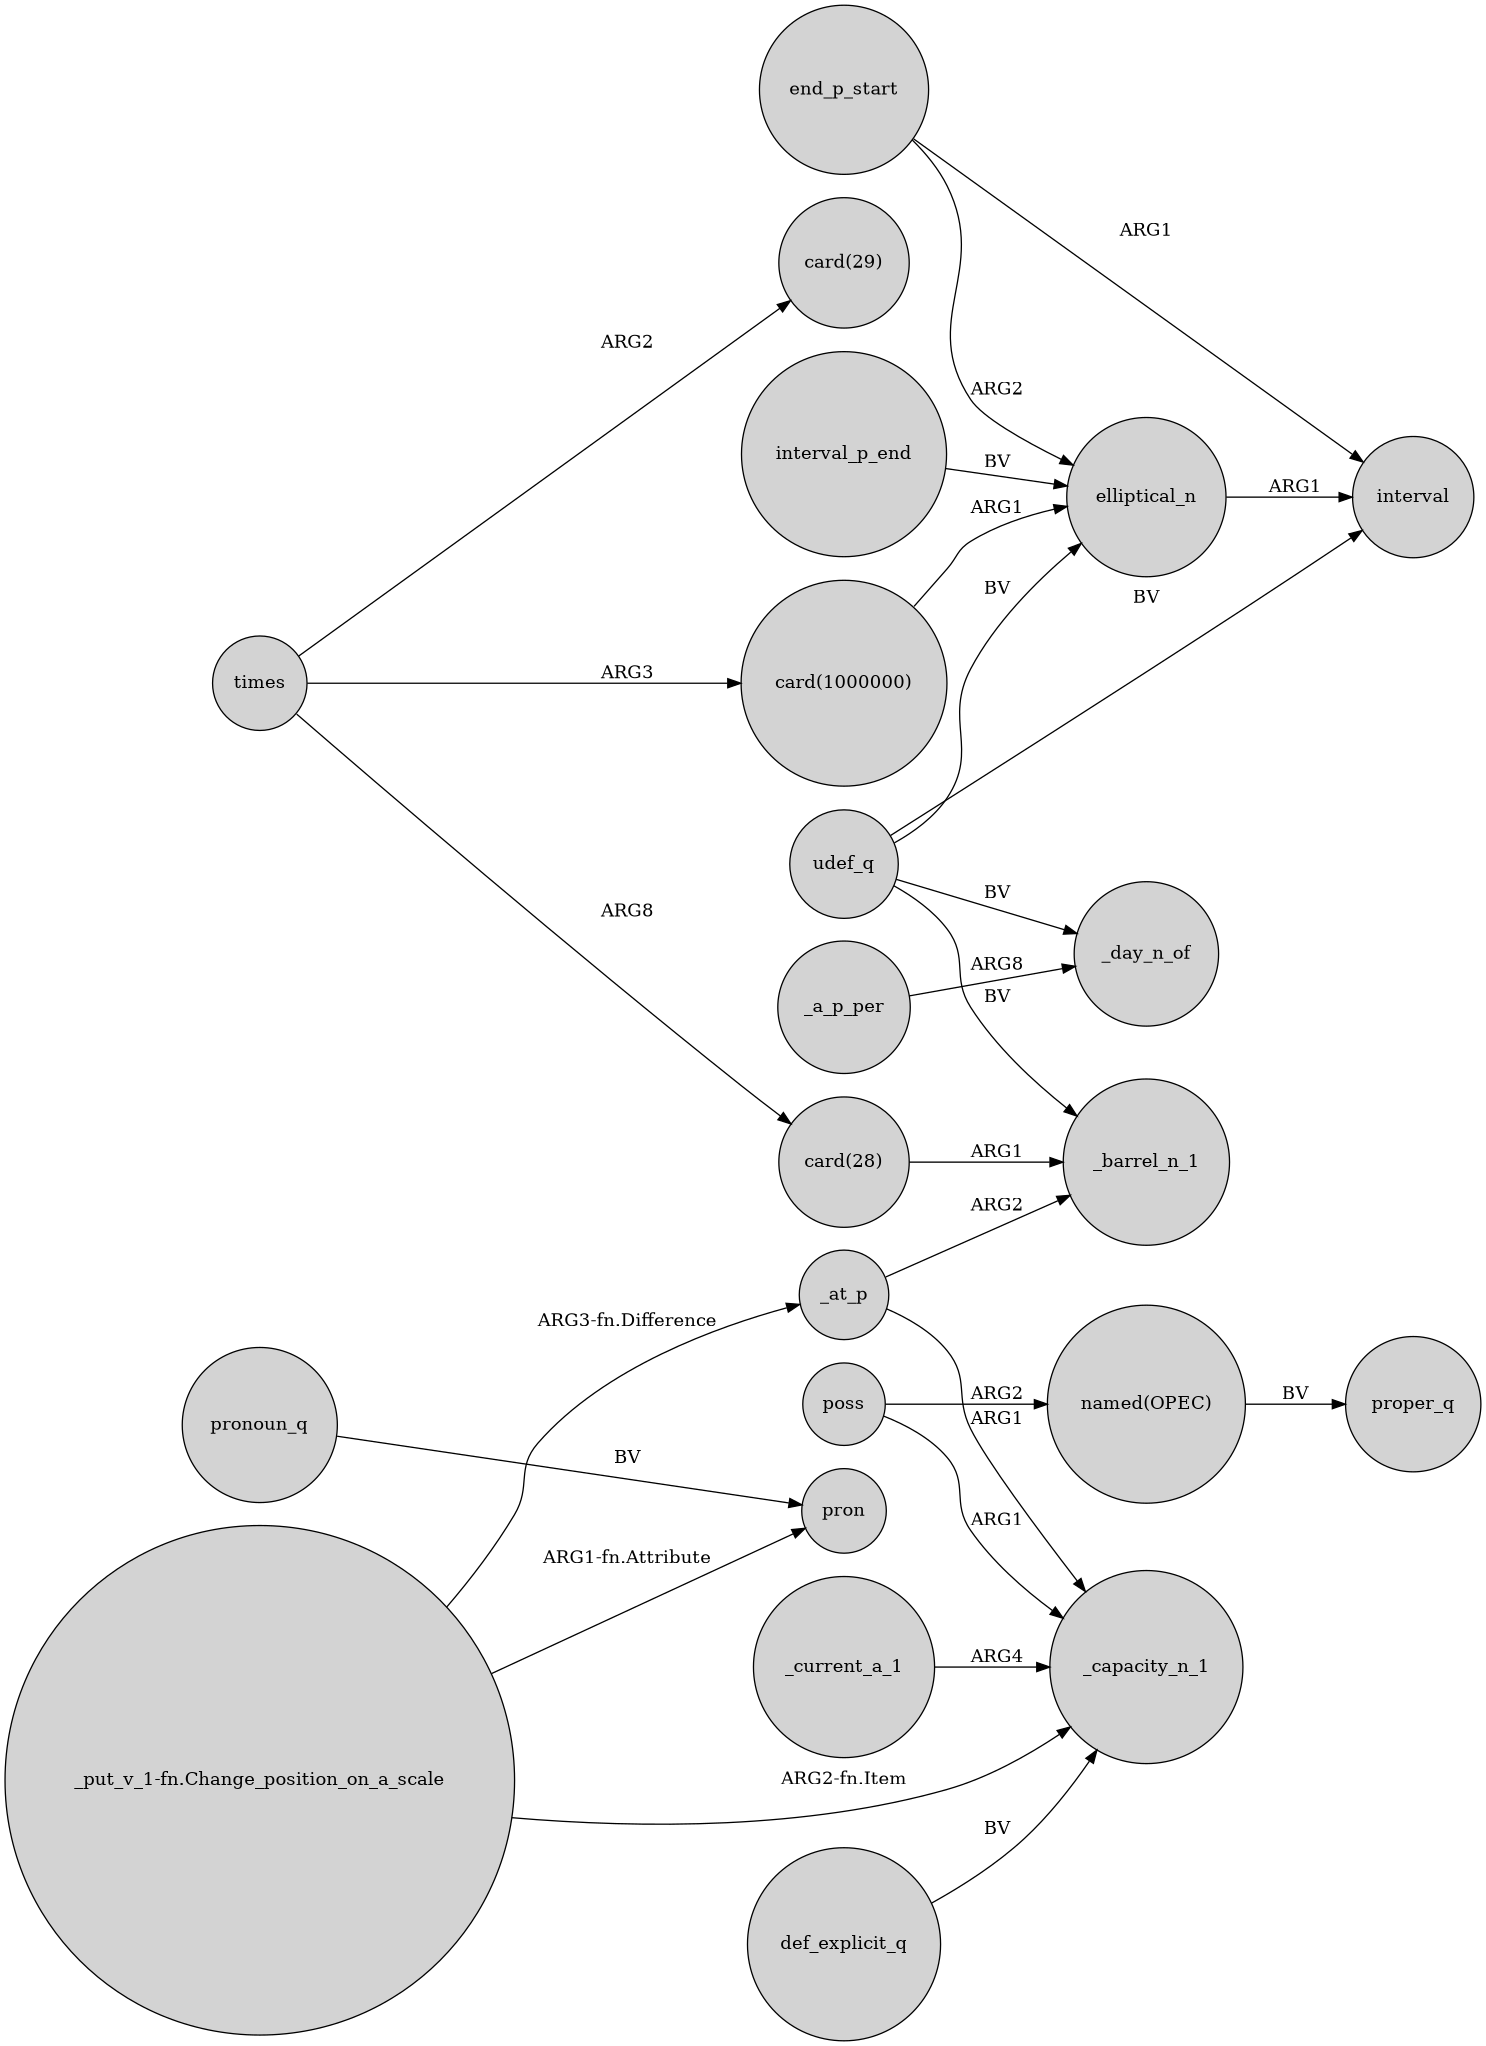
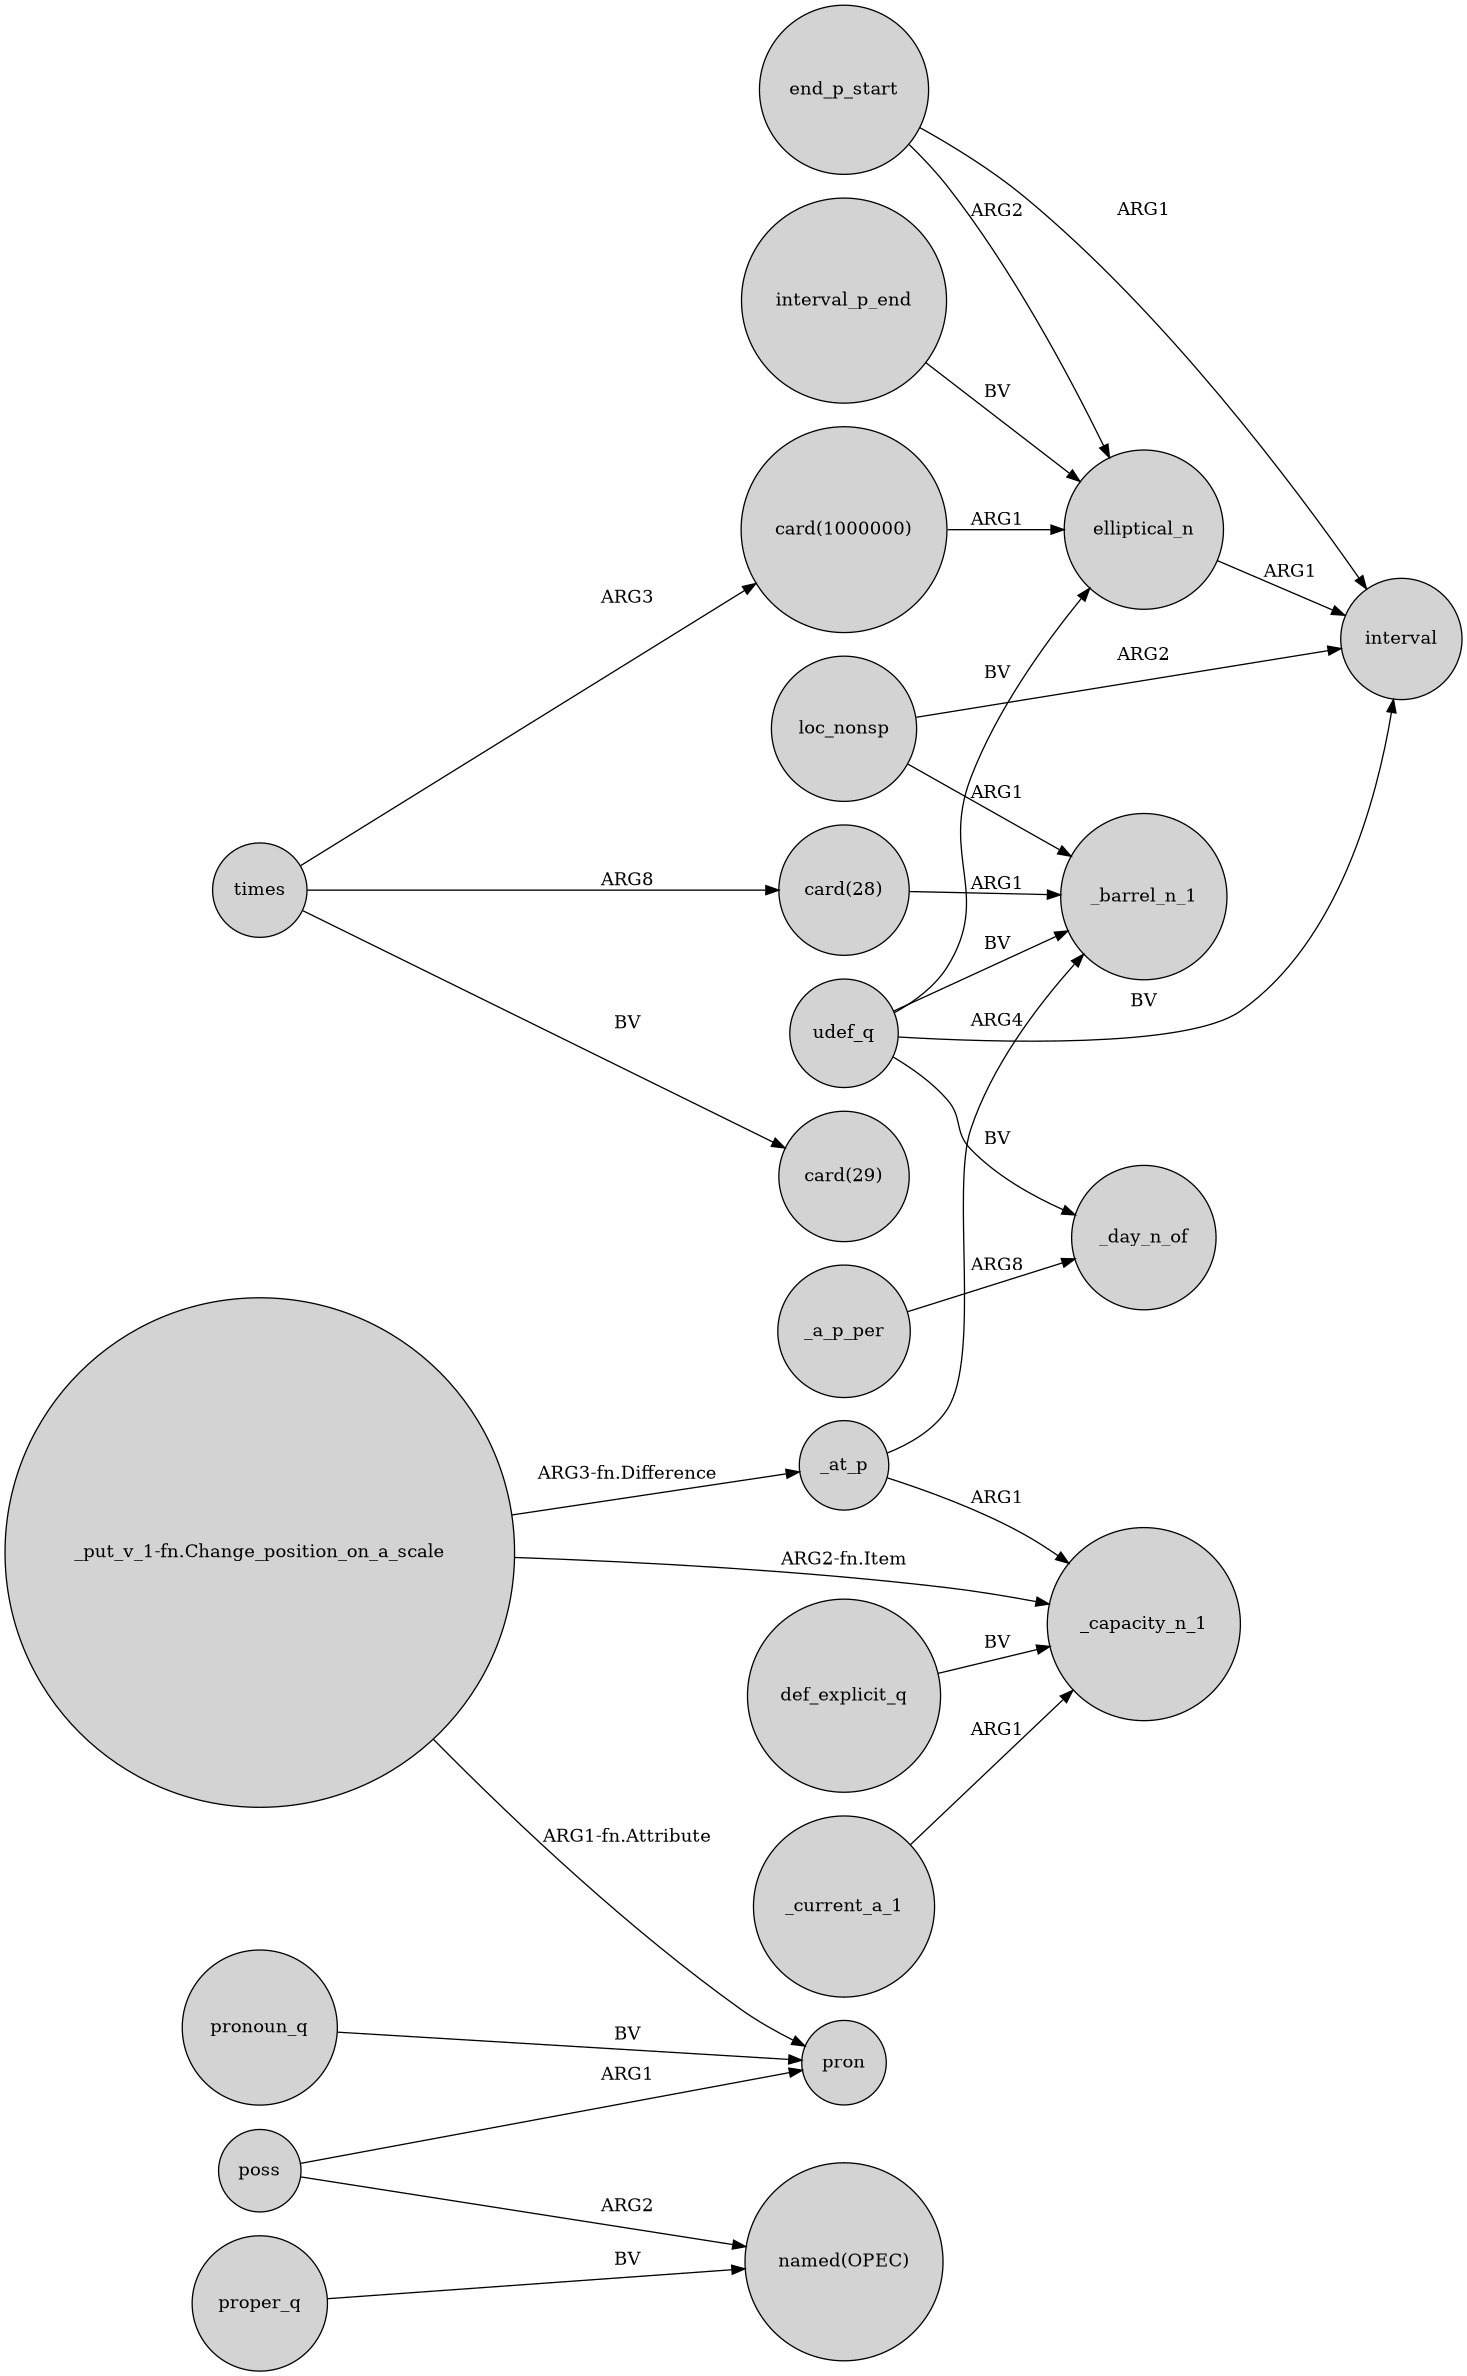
edge "times" -> "card(29)": label "ARG2" -> "BV"
node "loc_nonsp": added
edge "_at_p" -> "_barrel_n_1": label "ARG2" -> "ARG4"
edge "named(OPEC)" -> "proper_q": reversed
edge "poss" -> "_capacity_n_1": now "poss" -> "pron"
edge "_current_a_1" -> "_capacity_n_1": label "ARG4" -> "ARG1"
